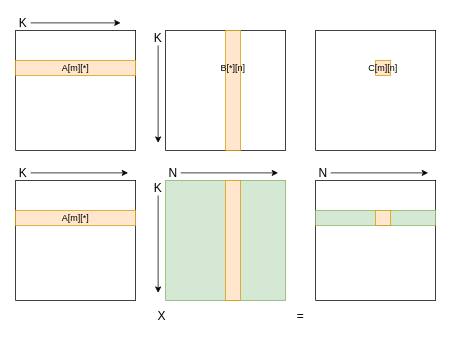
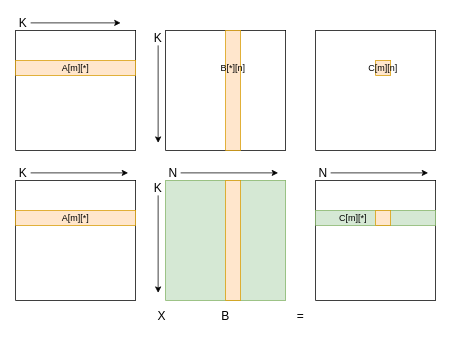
node "C[m][*]": added
node "B": added
